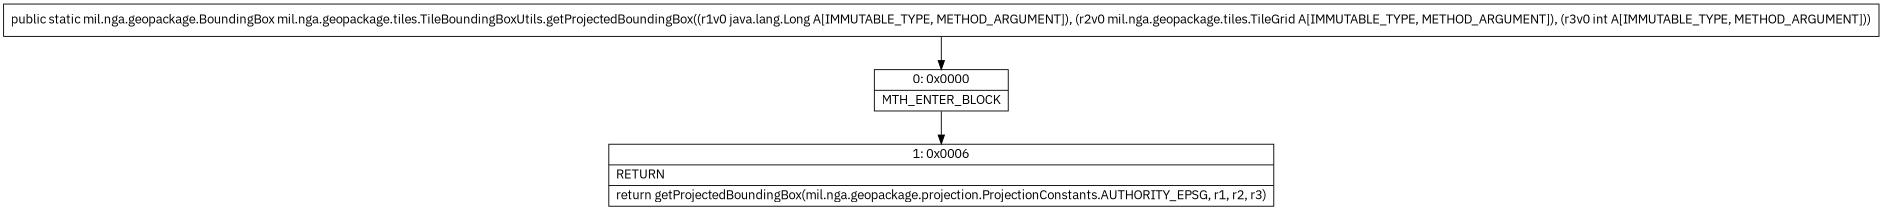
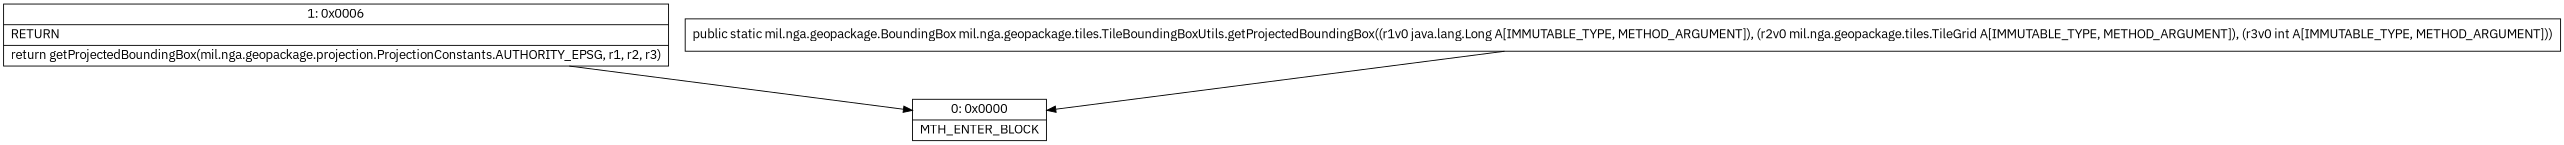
edge "0: 0x0000" -> "1: 0x0006": reversed
